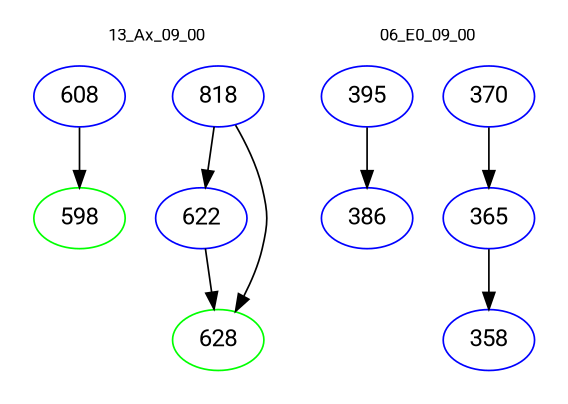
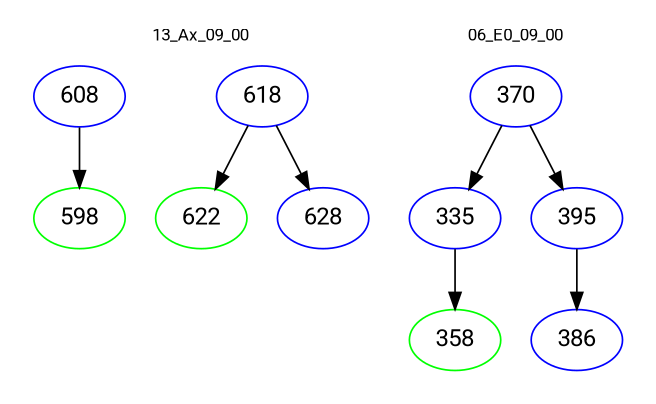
node "818": label "818" -> "618"
edge "370" -> "395": added
node "622": color blue -> green
node "365": label "365" -> "335"
edge "622" -> "628": removed
node "628": color green -> blue
node "358": color blue -> green
